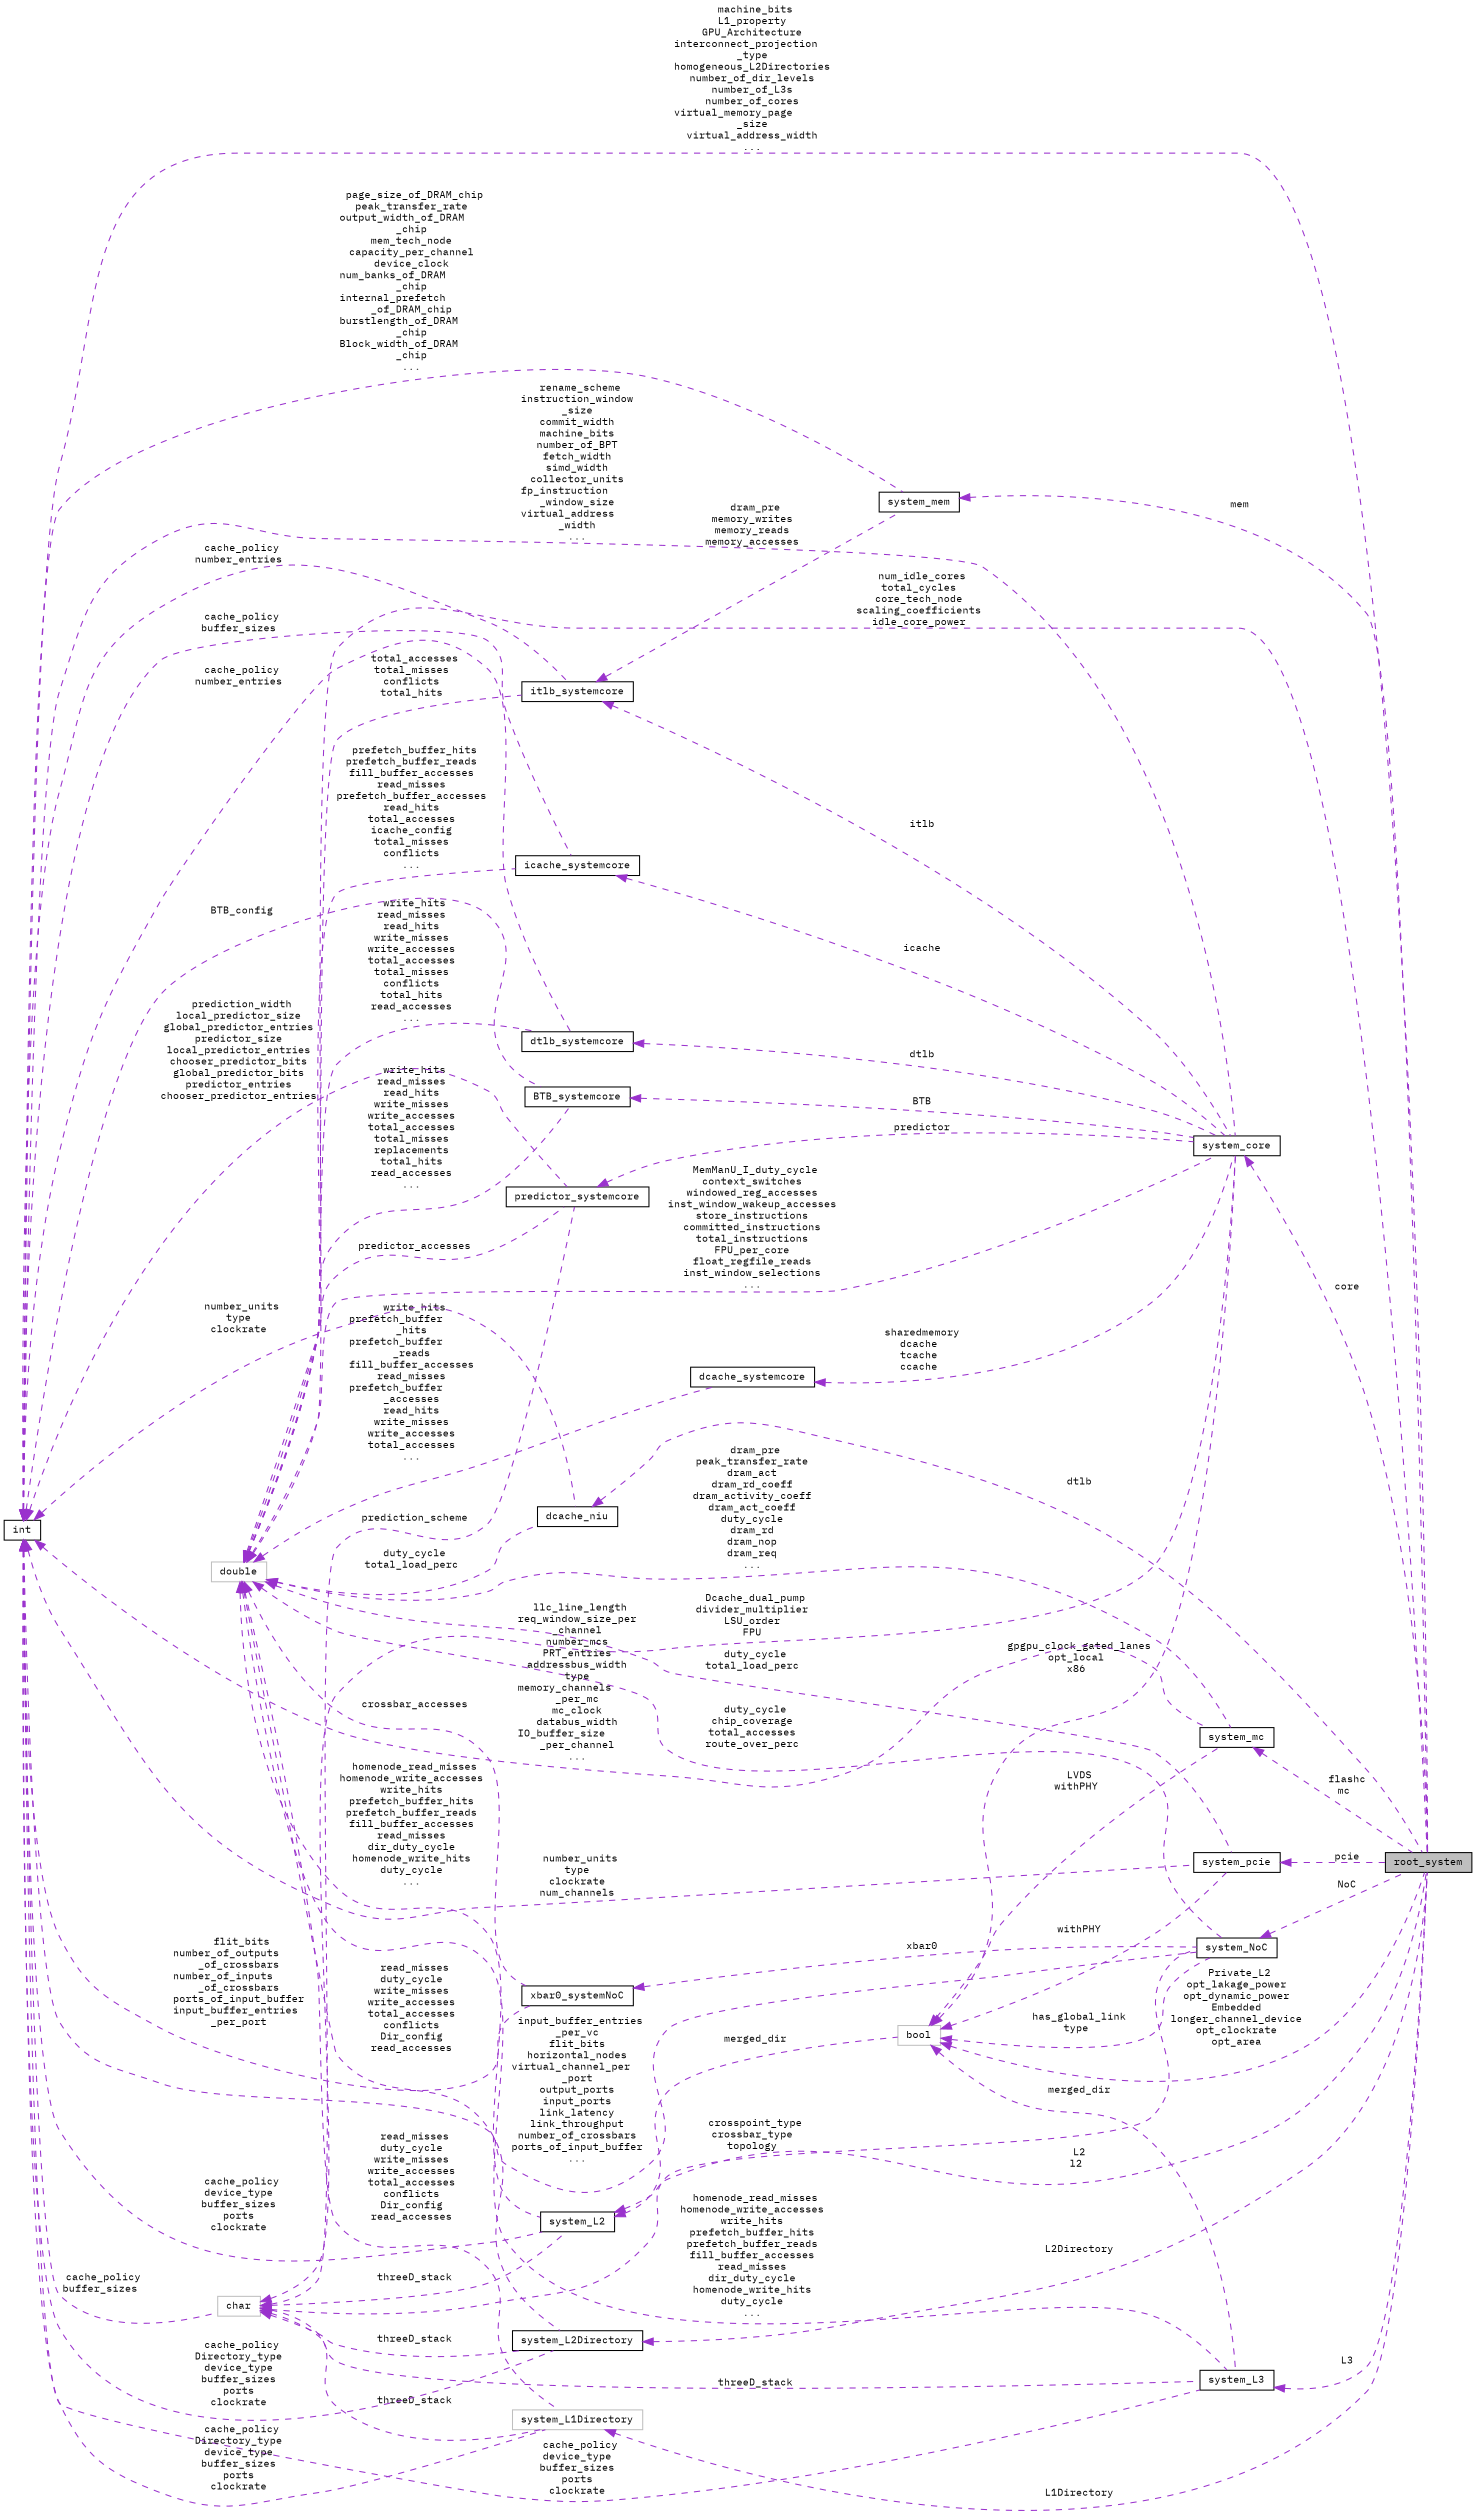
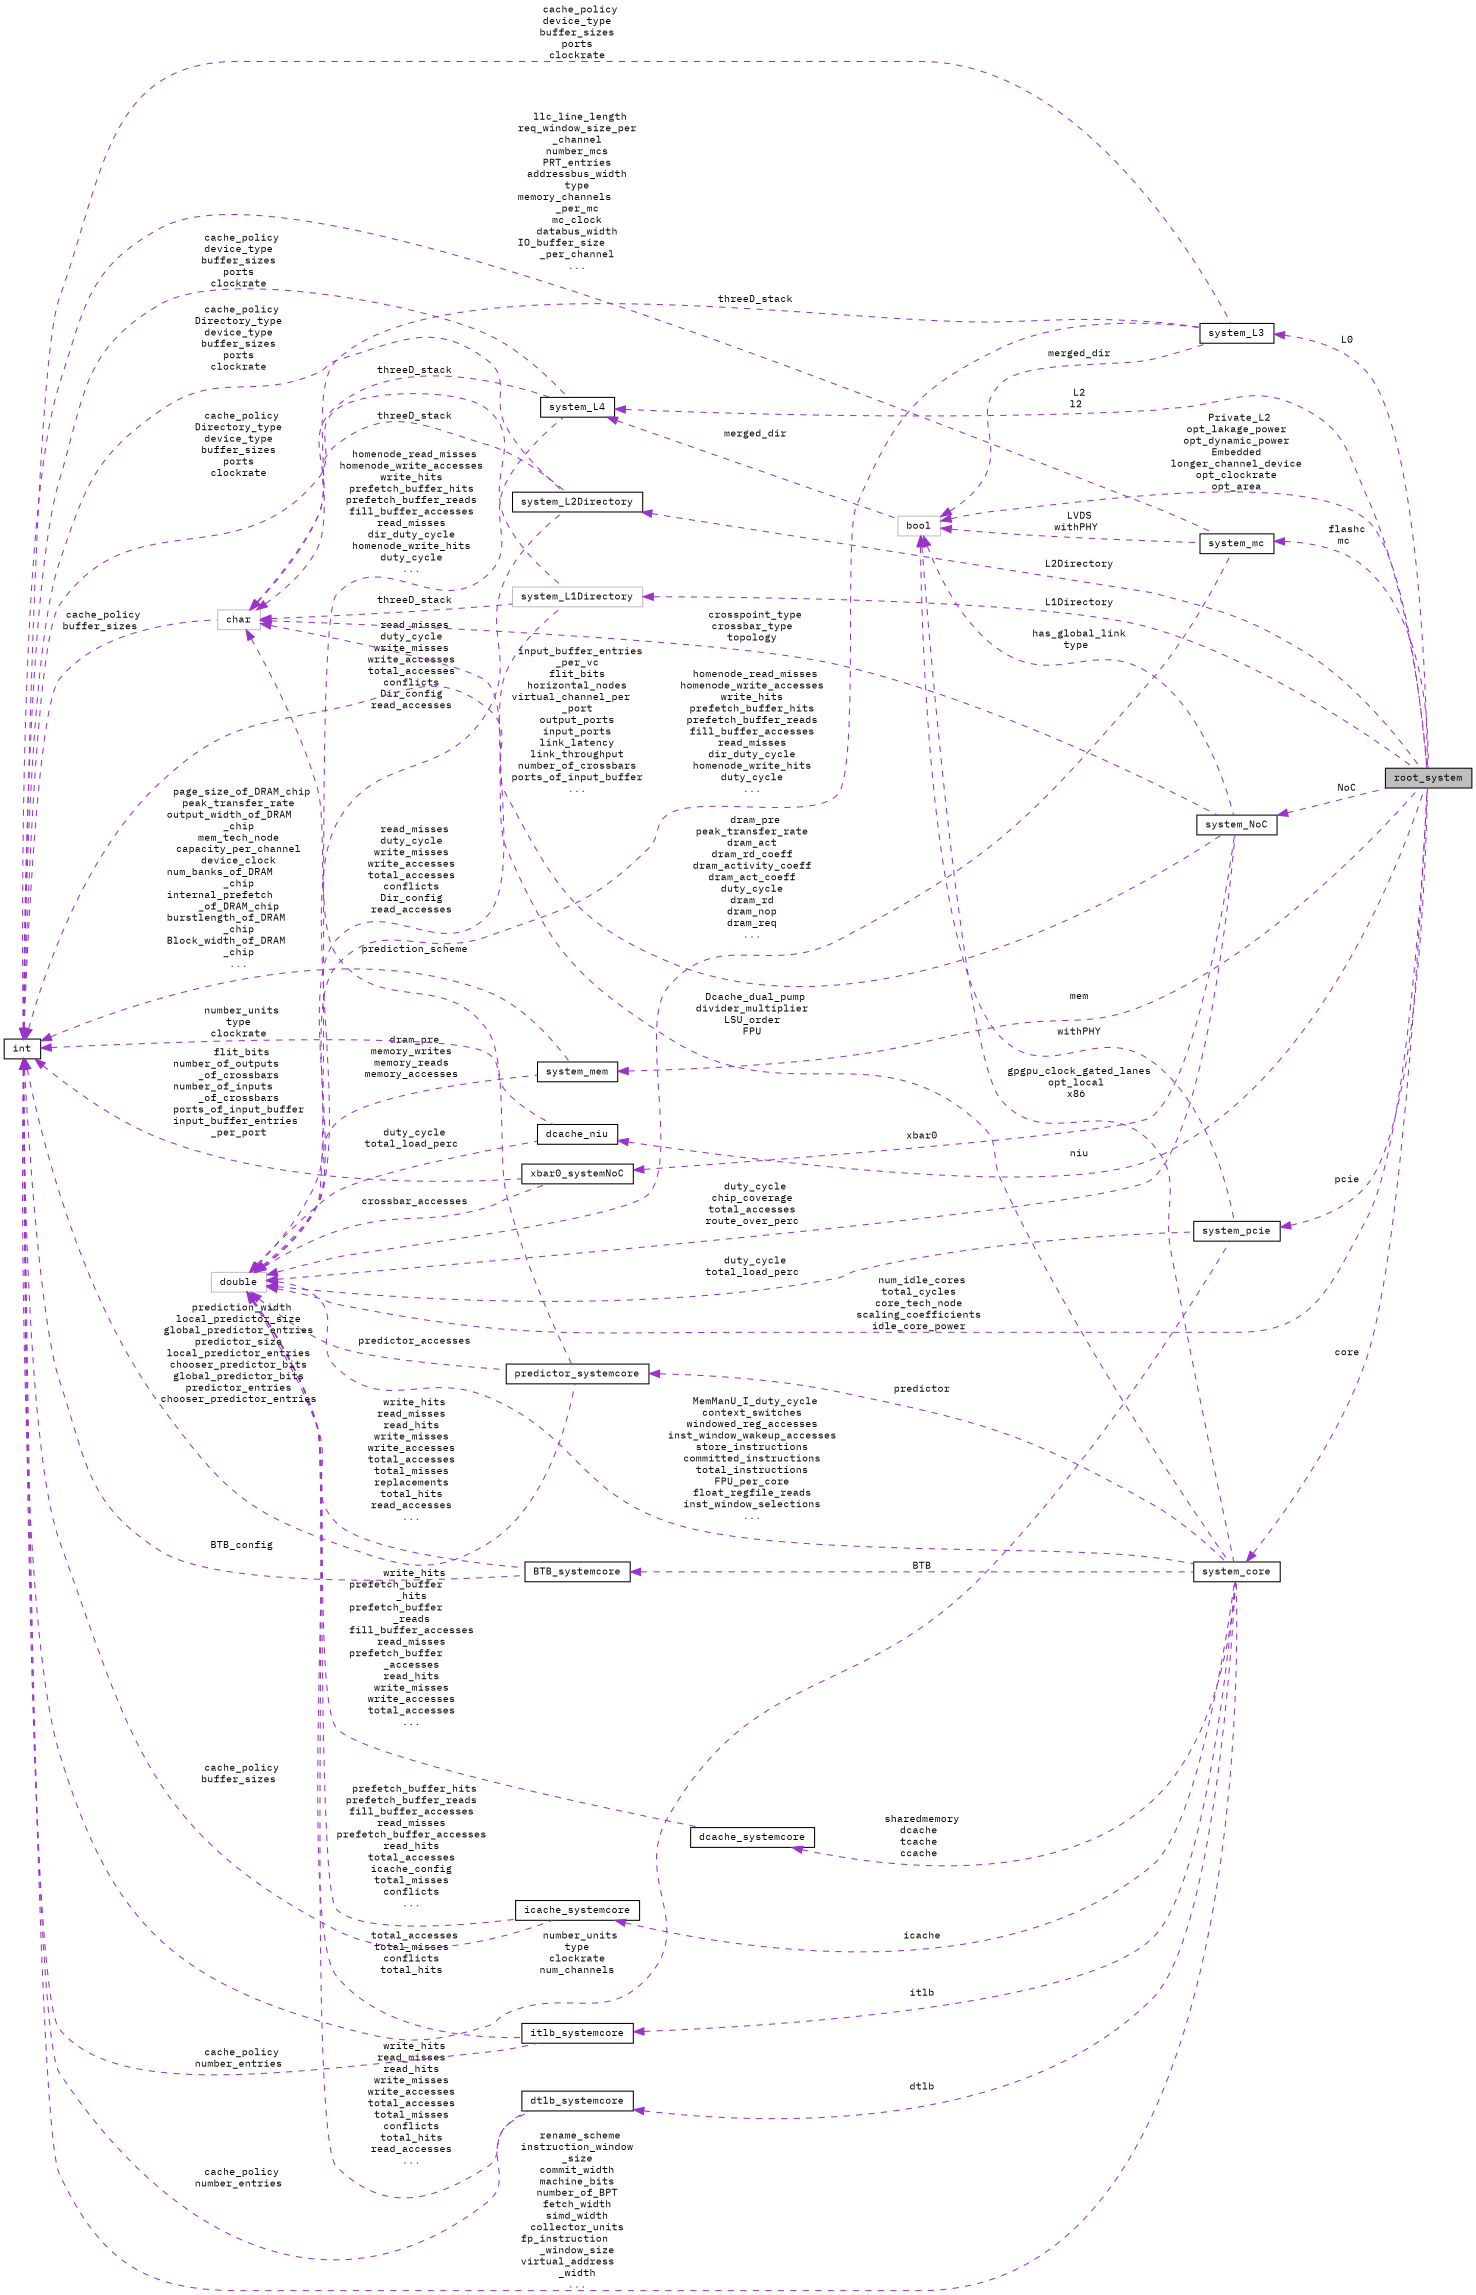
edge "root_system" -> "int": removed, label "machine_bits L1_property GPU_Architecture interconnect_projection _type homogeneous_L2Directories number_of_dir_levels number_of_L3s number_of_cores virtual_memory_page _size virtual_address_width ..."
edge "system_mem" -> "itlb_systemcore": now "system_mem" -> "double"
edge "root_system" -> "dcache_niu": label " dtlb" -> " niu"
node "system_L2": label "system_L2" -> "system_L4"
edge "root_system" -> "system_L3": label " L3" -> " L0"
